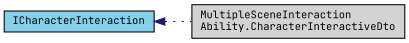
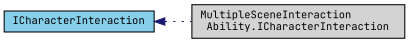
node "MultipleSceneInteraction Ability.CharacterInteractiveDto": label "MultipleSceneInteraction Ability.CharacterInteractiveDto" -> "MultipleSceneInteraction Ability.ICharacterInteraction"
